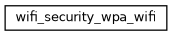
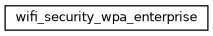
node "wifi_security_wpa_wifi": label "wifi_security_wpa_wifi" -> "wifi_security_wpa_enterprise"
